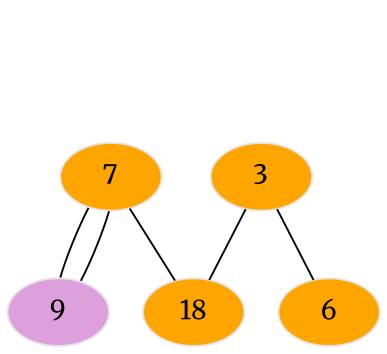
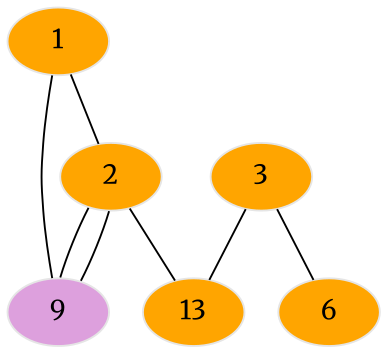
node "1": added
node "7": label "7" -> "2"
node "18": label "18" -> "13"
